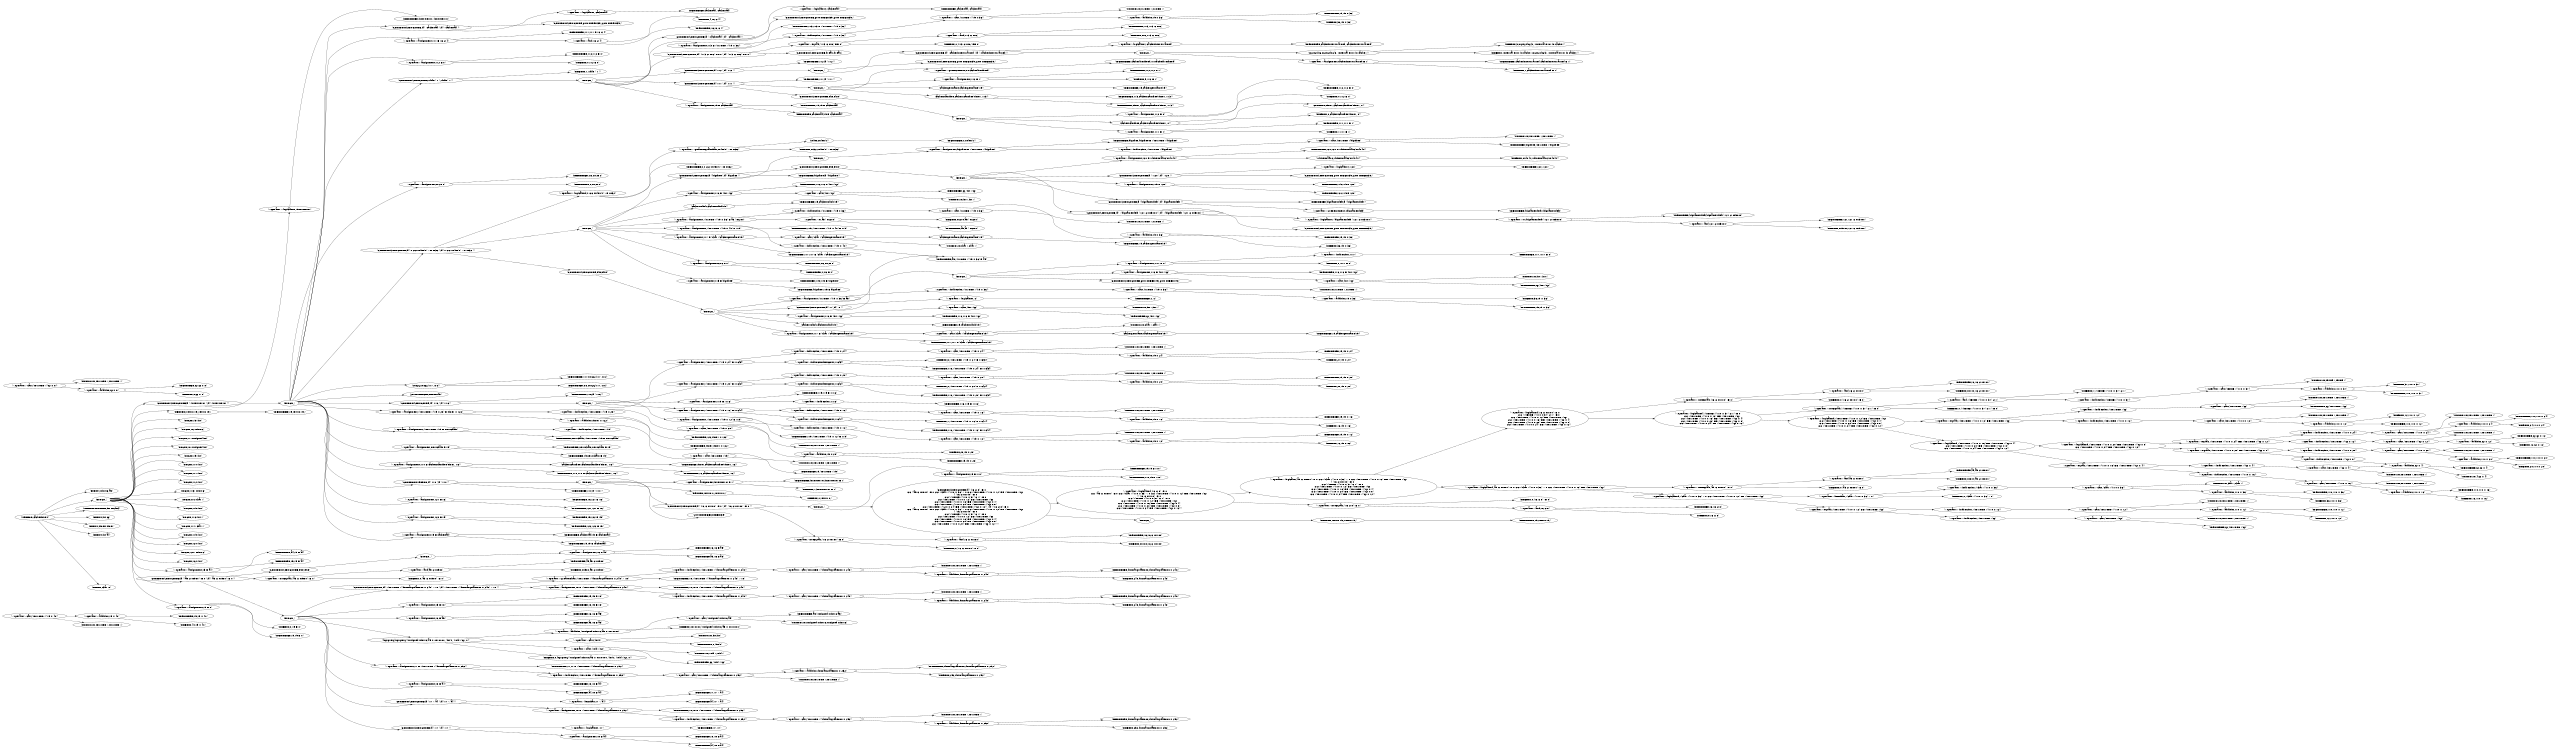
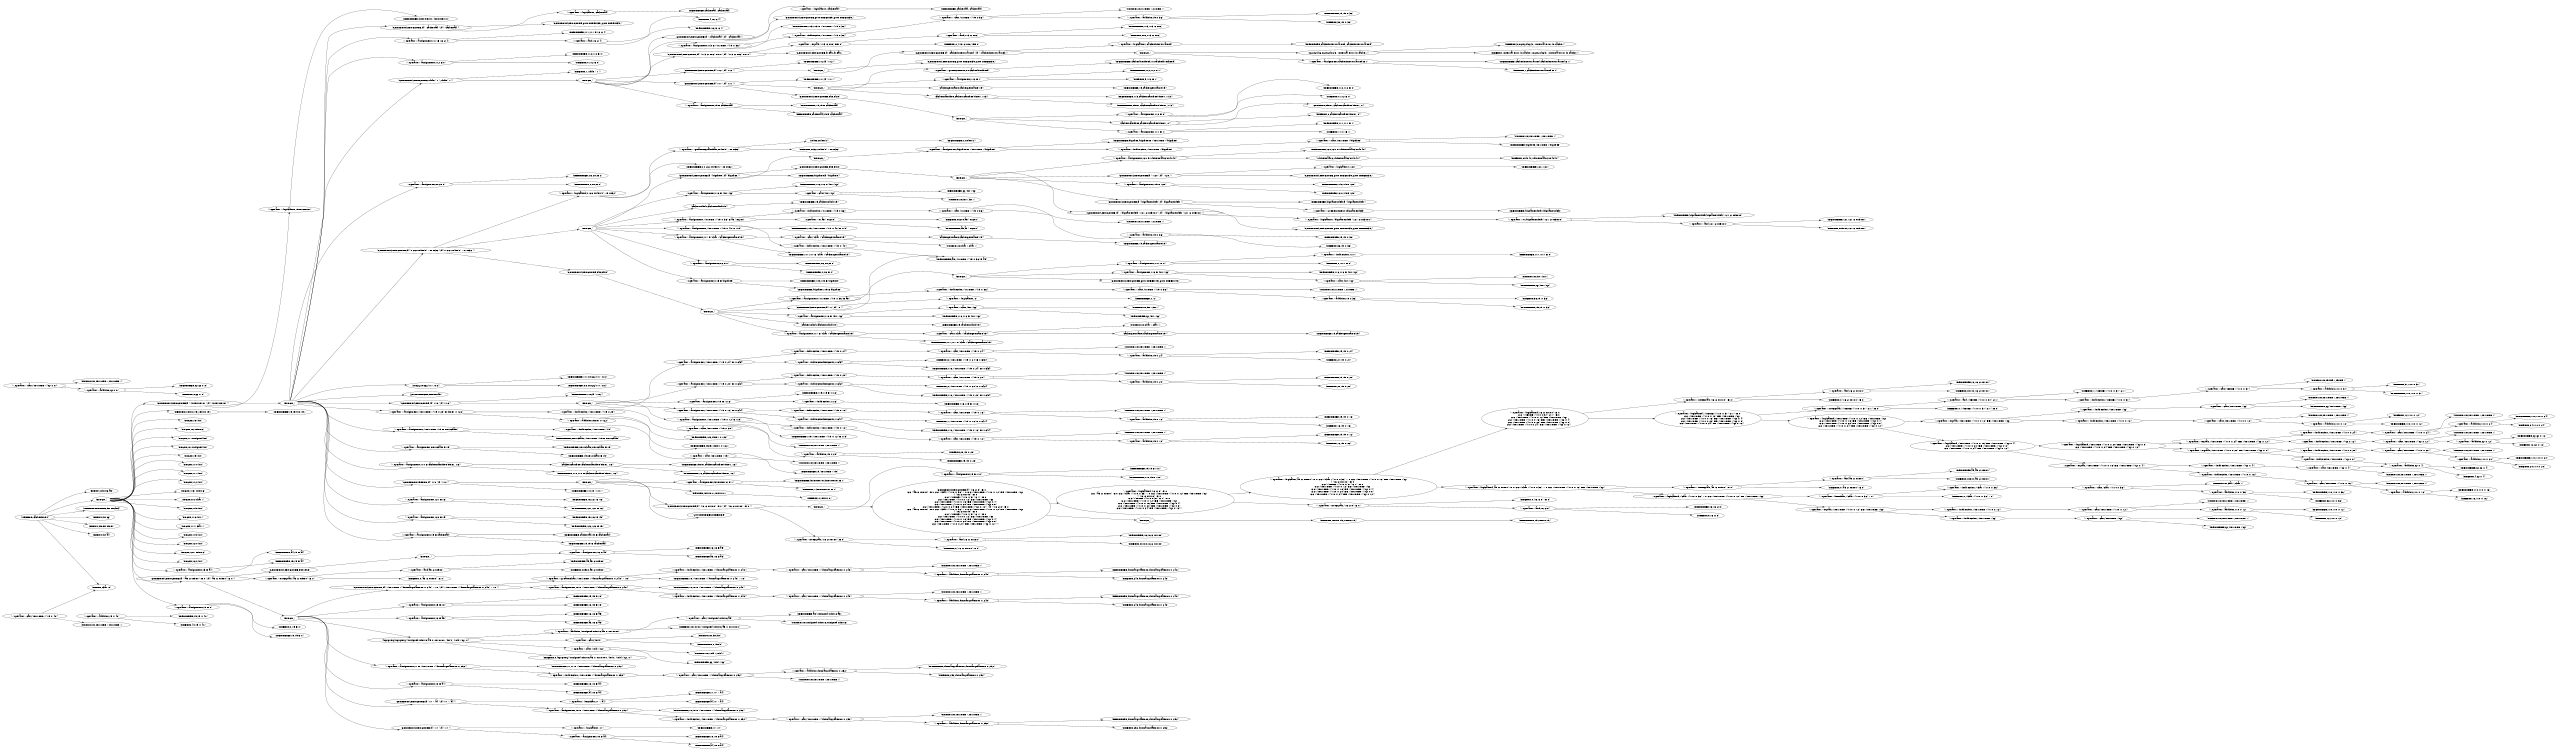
node "(UNKNOWN,4,cp + 4)": label "(UNKNOWN,4,cp + 4)" -> "(LITERAL,4,cp + 4)"
edge "(<operator>.cast,(_DWORD *)(v9 + 40))" -> "(<operator>.addition,v9 + 40)": now "(<operator>.cast,(_DWORD *)(v9 + 40))" -> "(PARAM,char *s)"
